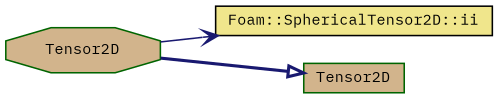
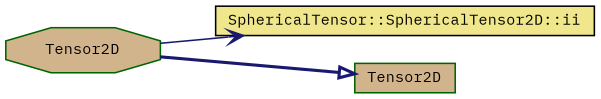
node "Foam::SphericalTensor2D::ii": label "Foam::SphericalTensor2D::ii" -> "SphericalTensor::SphericalTensor2D::ii"
